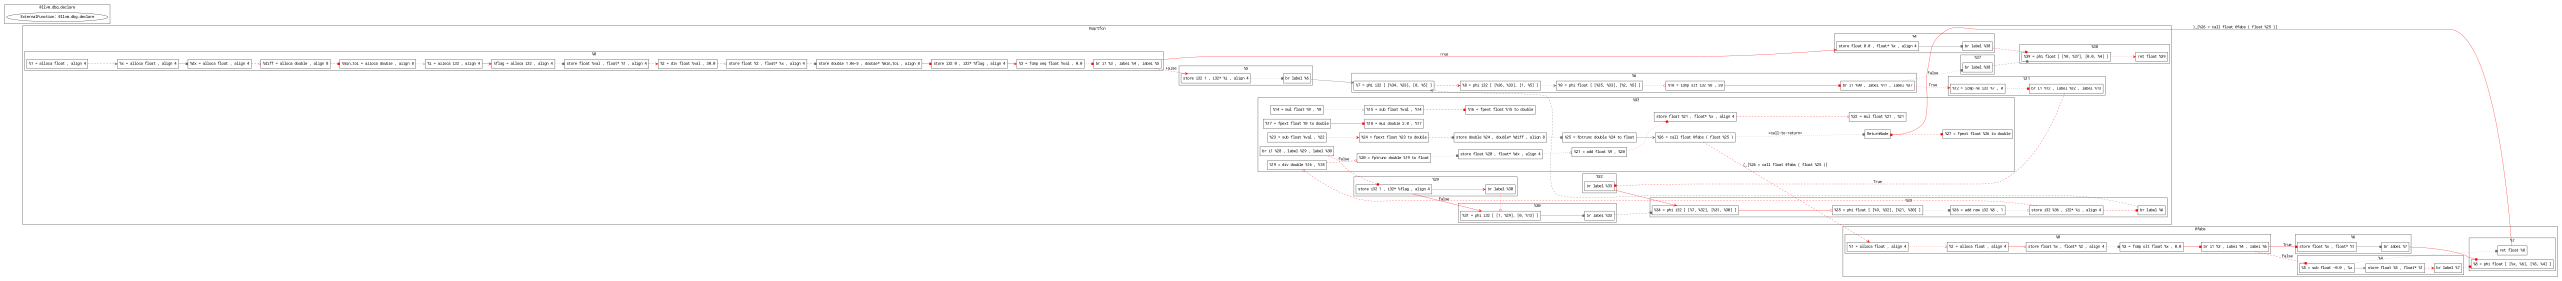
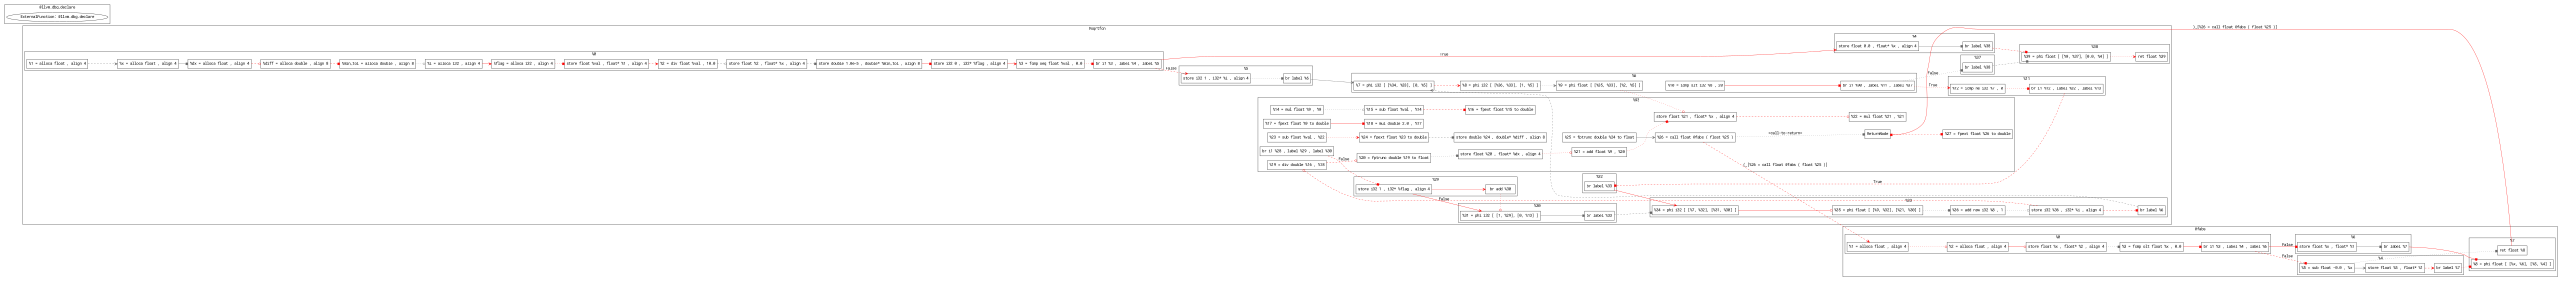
edge "%flag = alloca i32 , align 4" -> "store float %val , float* %1 , align 4": color gray40 -> red
node "%2 = div float %val , 30.0": label "%2 = div float %val , 30.0" -> "%2 = div float %val , 10.0"
edge "%9 = phi float [ [%35, %33], [%2, %5] ]" -> "%10 = icmp slt i32 %8 , 20": now "%9 = phi float [ [%35, %33], [%2, %5] ]" -> "store float %21 , float* %x , align 4"
edge "store double %24 , double* %diff , align 8" -> "%25 = fptrunc double %24 to float": removed
node "br label %30": label "br label %30" -> "br add %30"
edge "br i1 %3 , label %4 , label %6" -> "store float %x , float* %1": label "True" -> "False"
